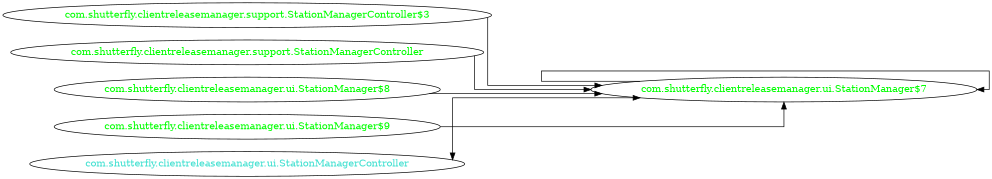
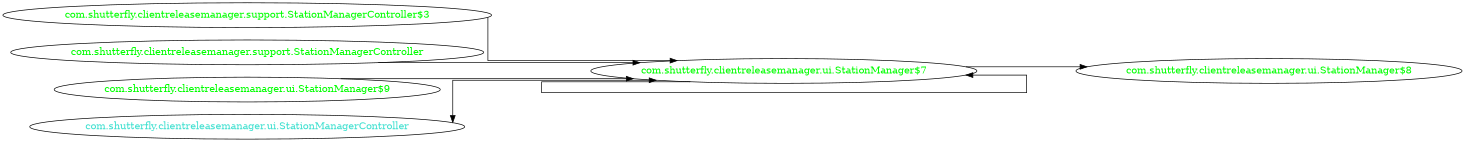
edge "com.shutterfly.clientreleasemanager.ui.StationManager$8" -> "com.shutterfly.clientreleasemanager.ui.StationManager$7": reversed
